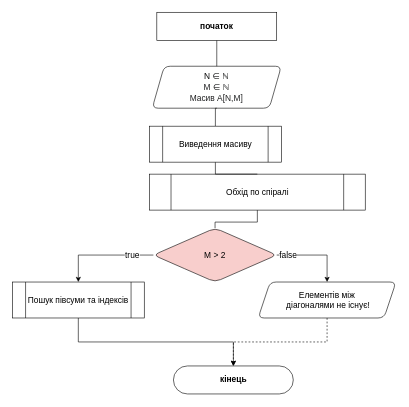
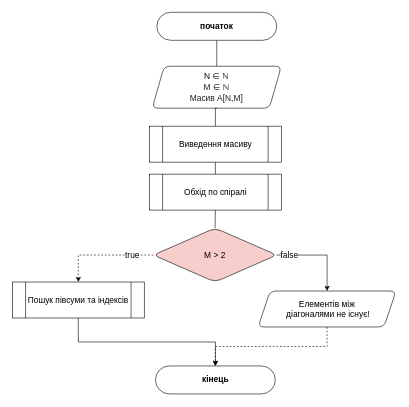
node "початок": shape rectangle -> rounded rectangle
node "Обхід по спіралі": size 216x36 -> 132x36
edge "M > 2" -> "Пошук півсуми та індексів": style solid -> dashed
node "Eлементiв мiж дiагоналями не iснує!": moved (327, 300) -> (327, 309)
node "кінець": moved (233, 380) -> (215, 380)
